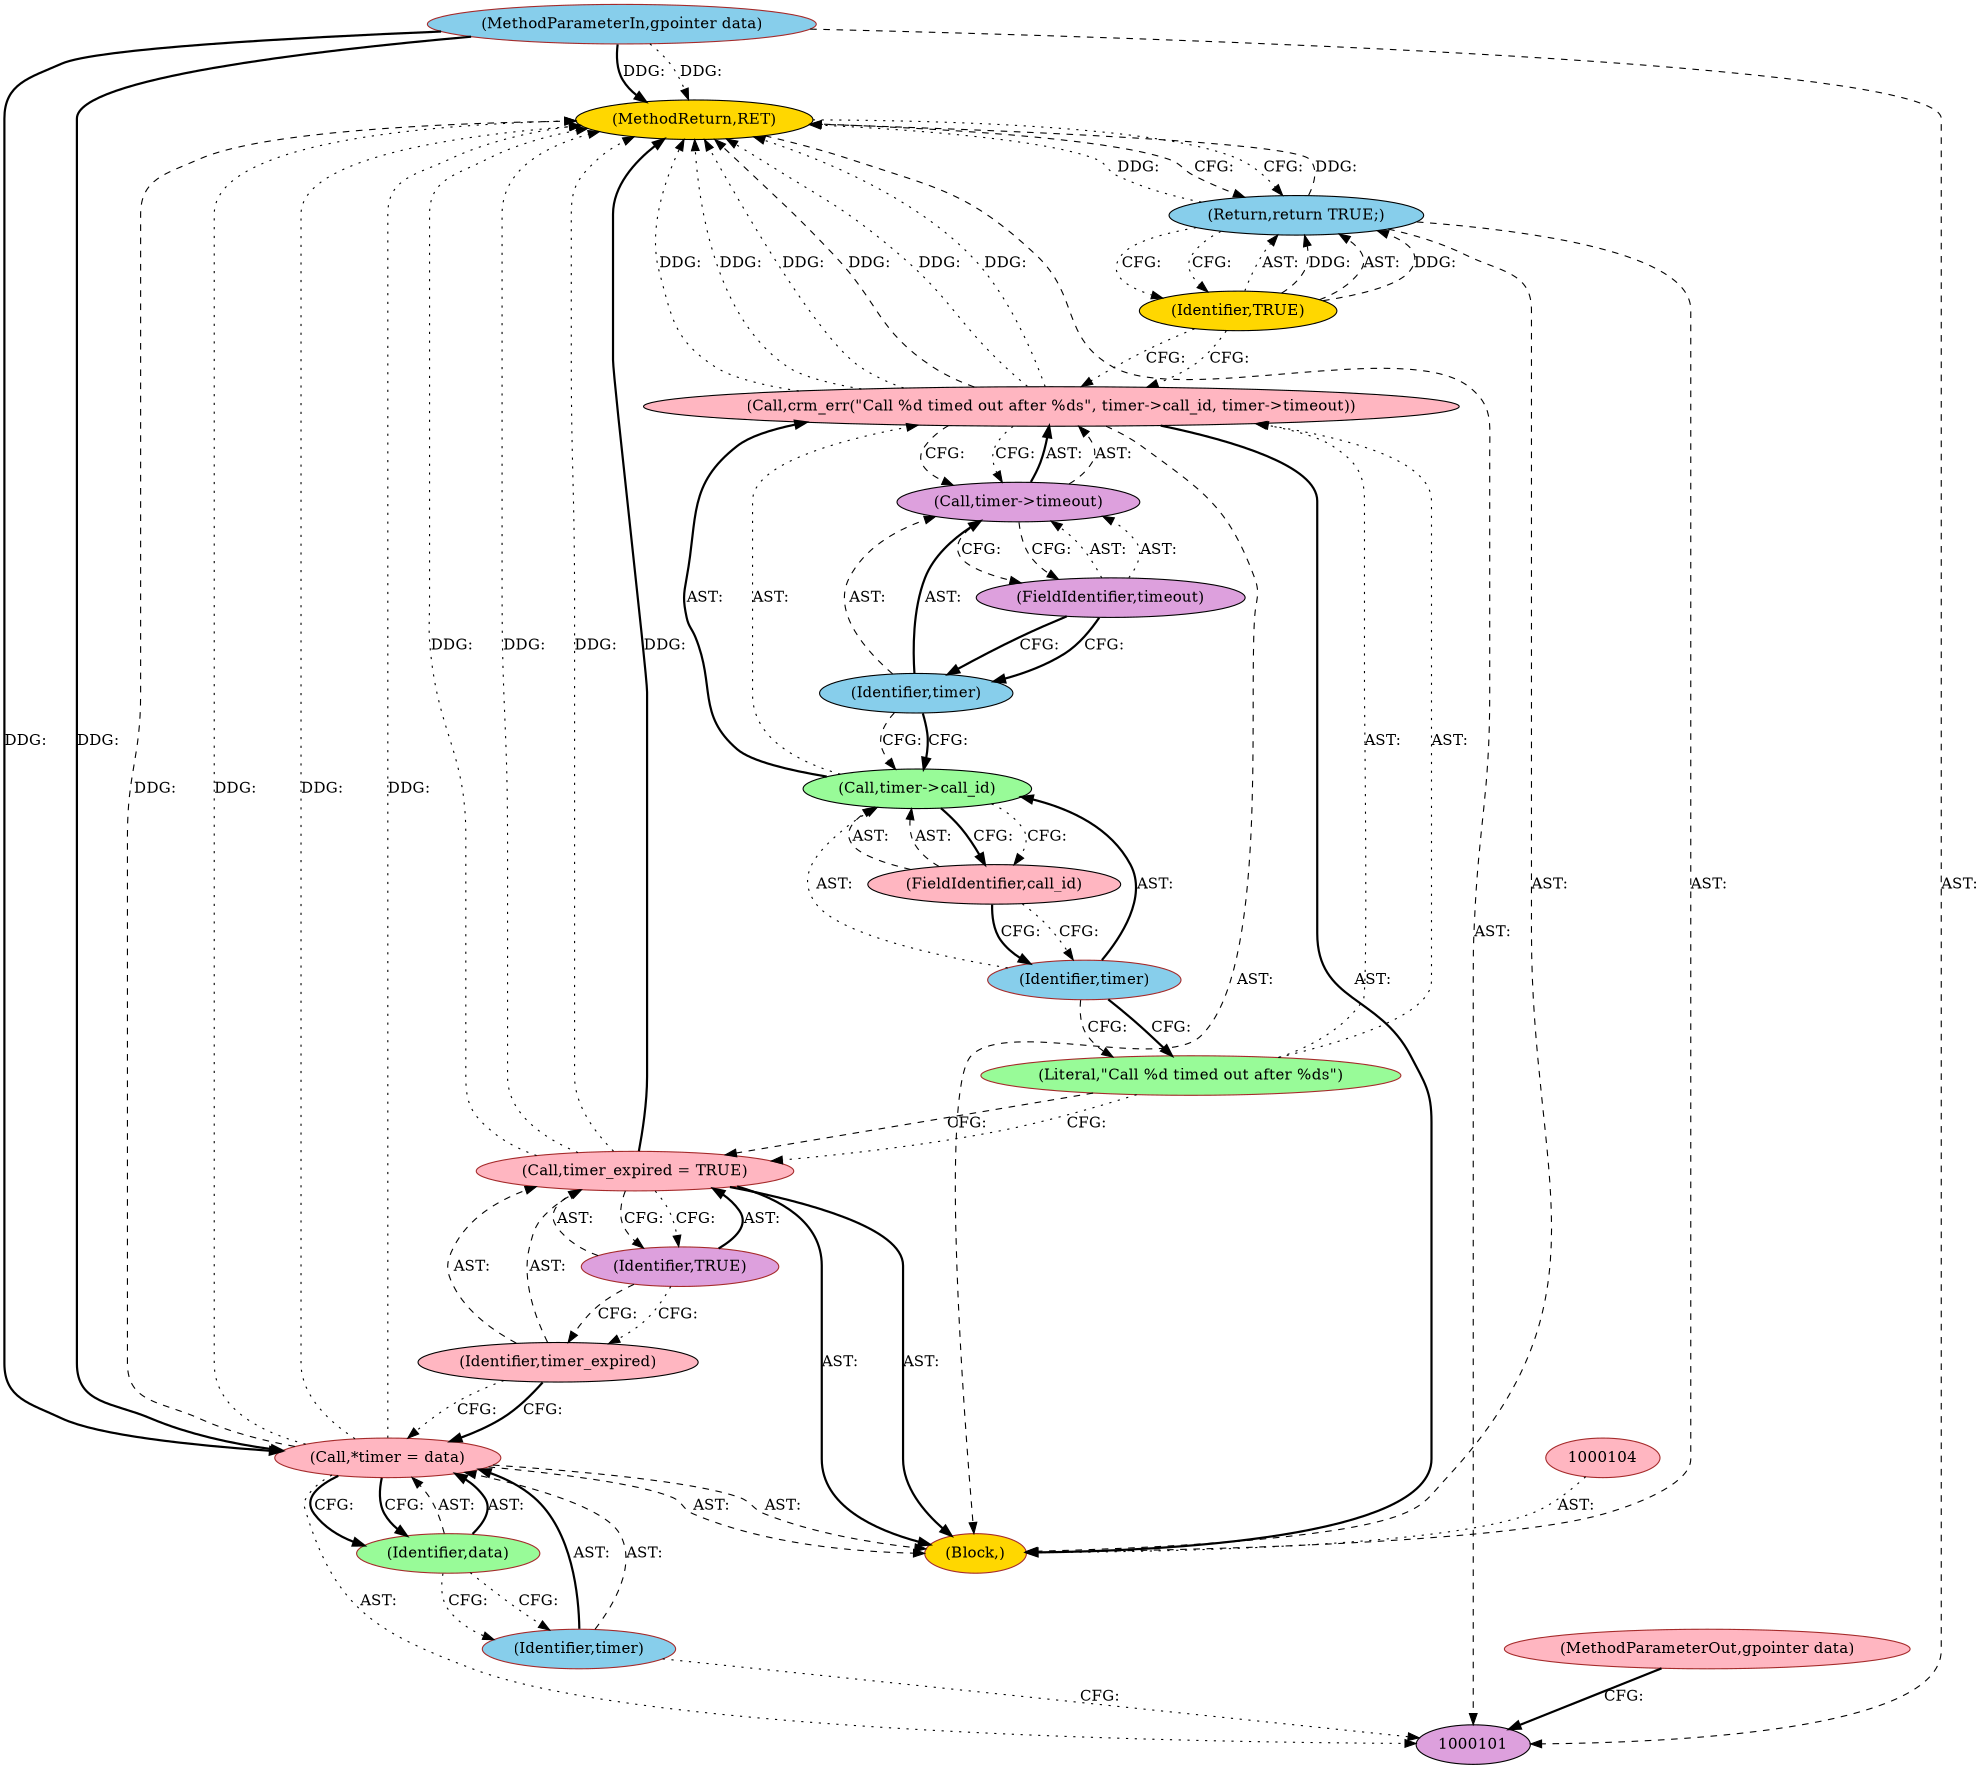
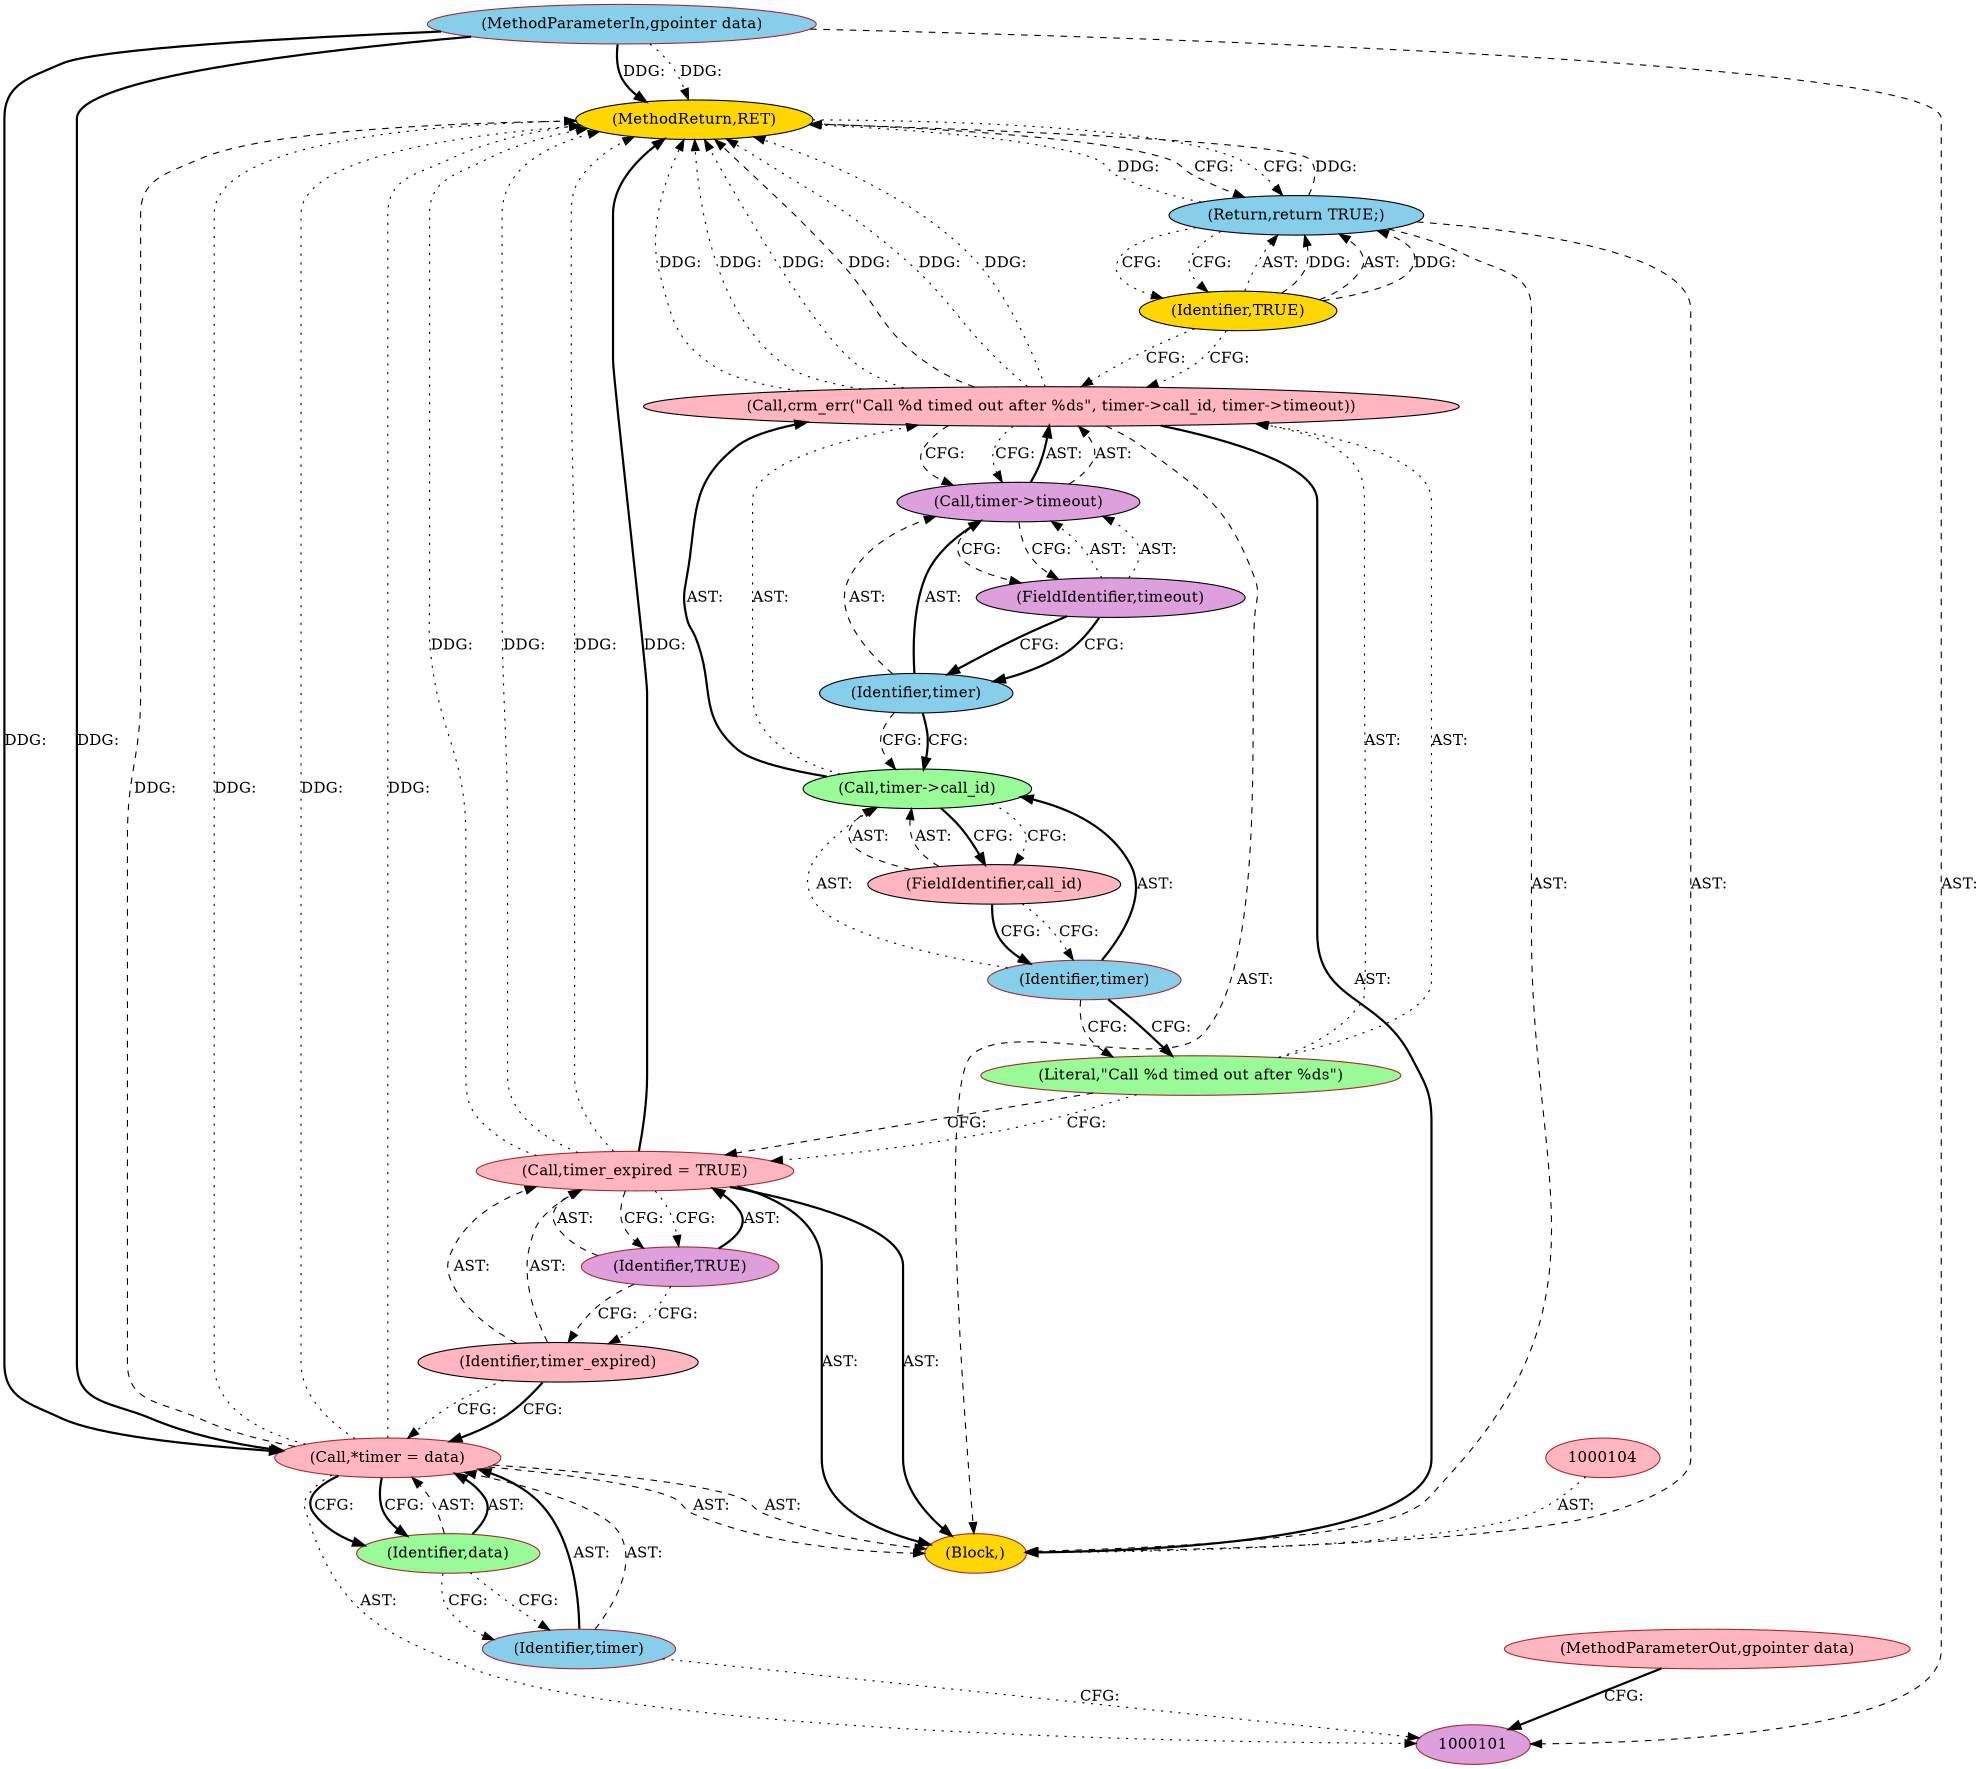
edge "(MethodReturn,RET)" -> "1000101": removed, label "AST:"
node "1000101": color black -> brown
